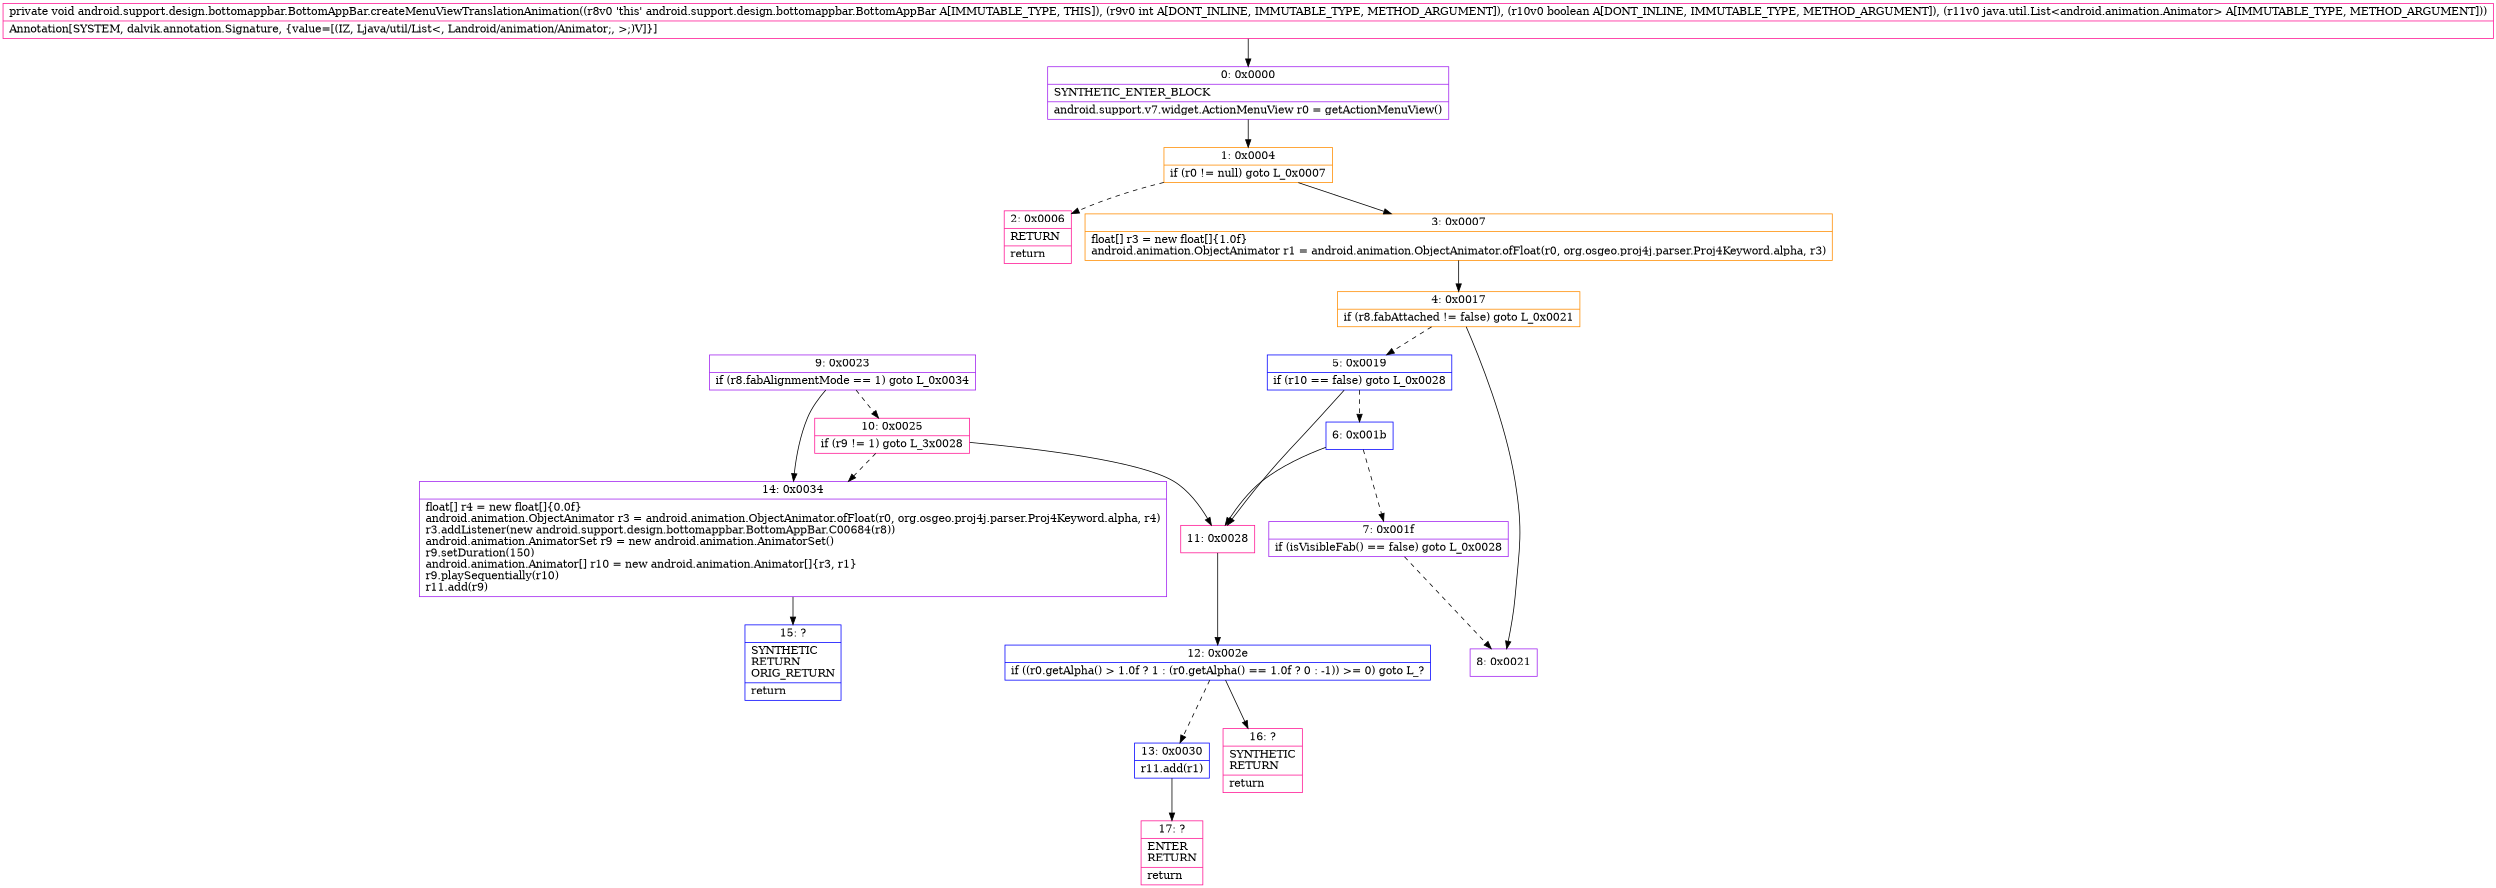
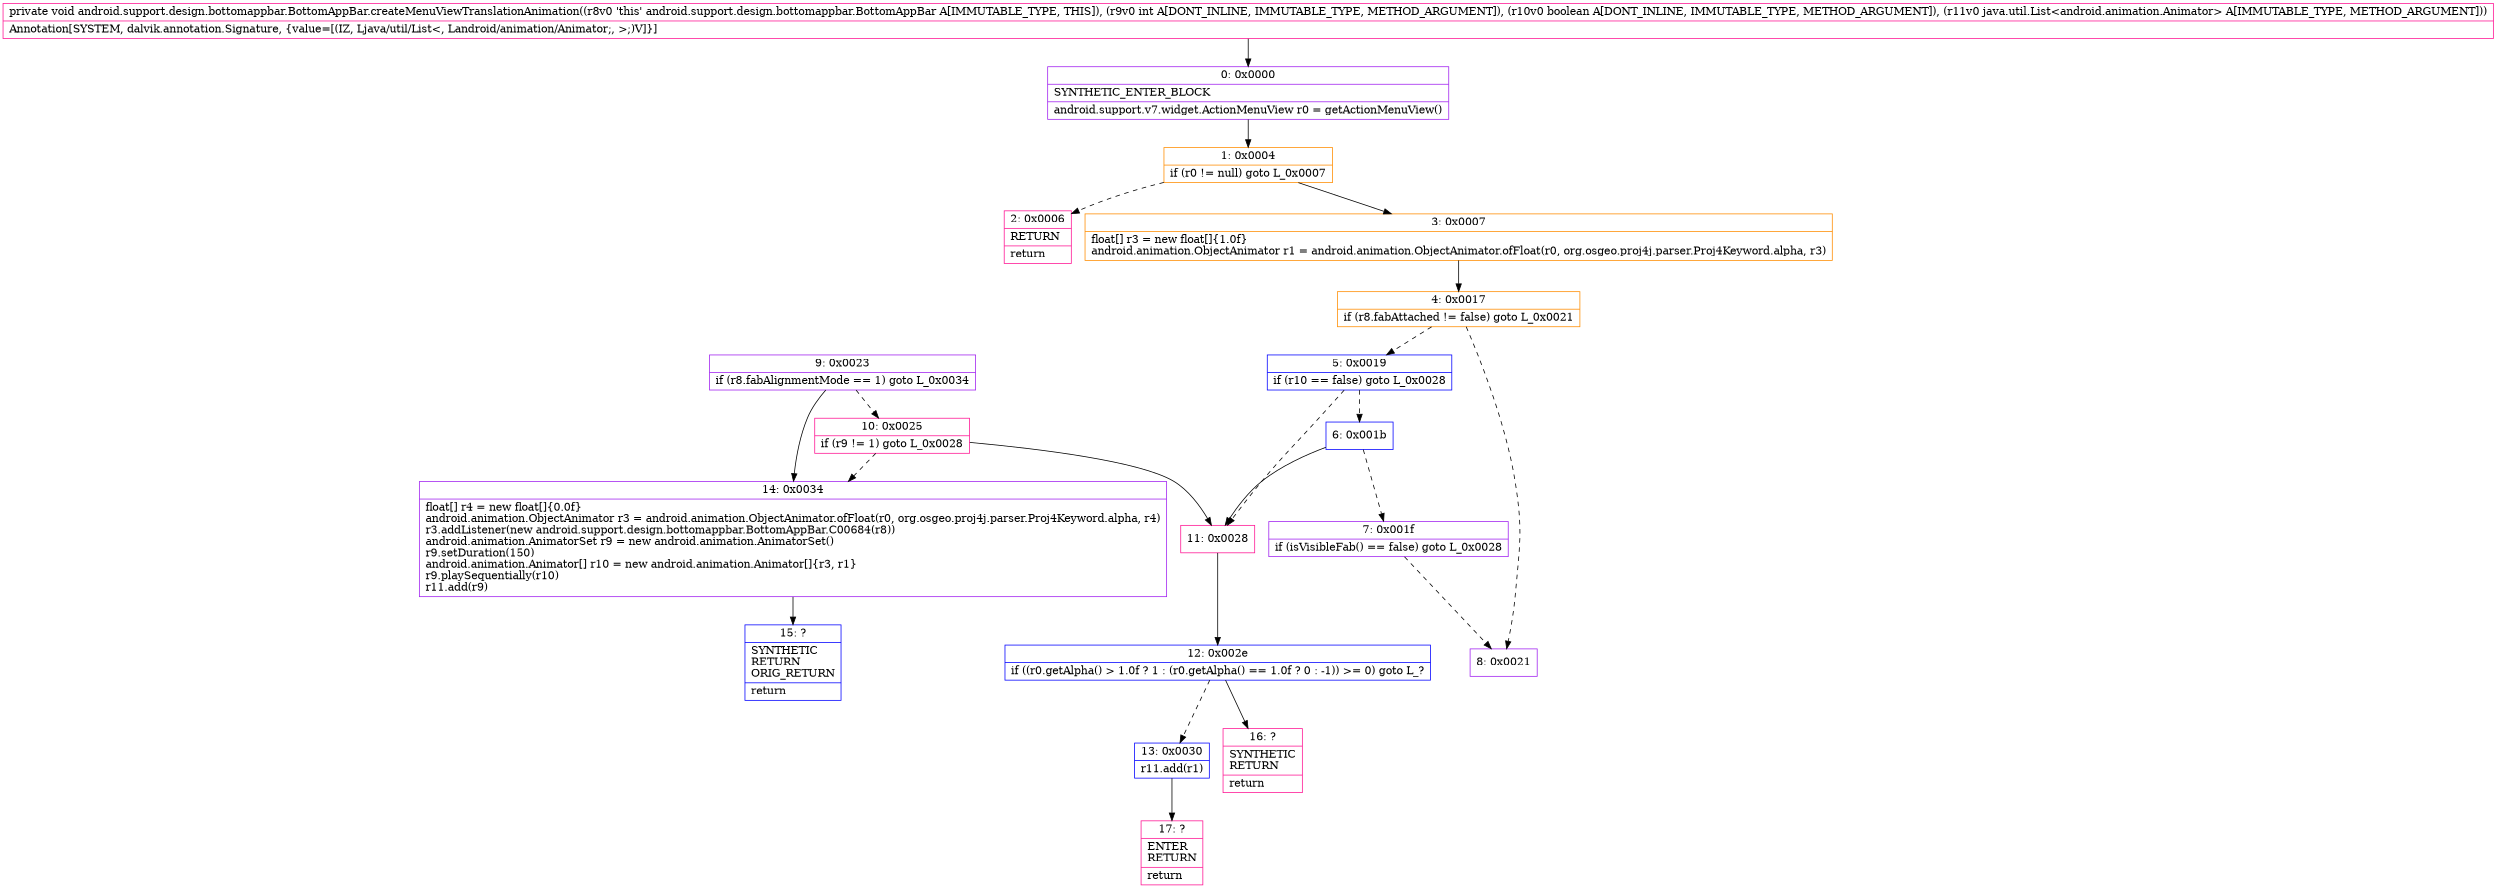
node "10: 0x0025": text "if (r9 != 1) goto L_3x0028" -> "if (r9 != 1) goto L_0x0028"
edge "5: 0x0019" -> "11: 0x0028": style solid -> dashed
edge "4: 0x0017" -> "8: 0x0021": style solid -> dashed
